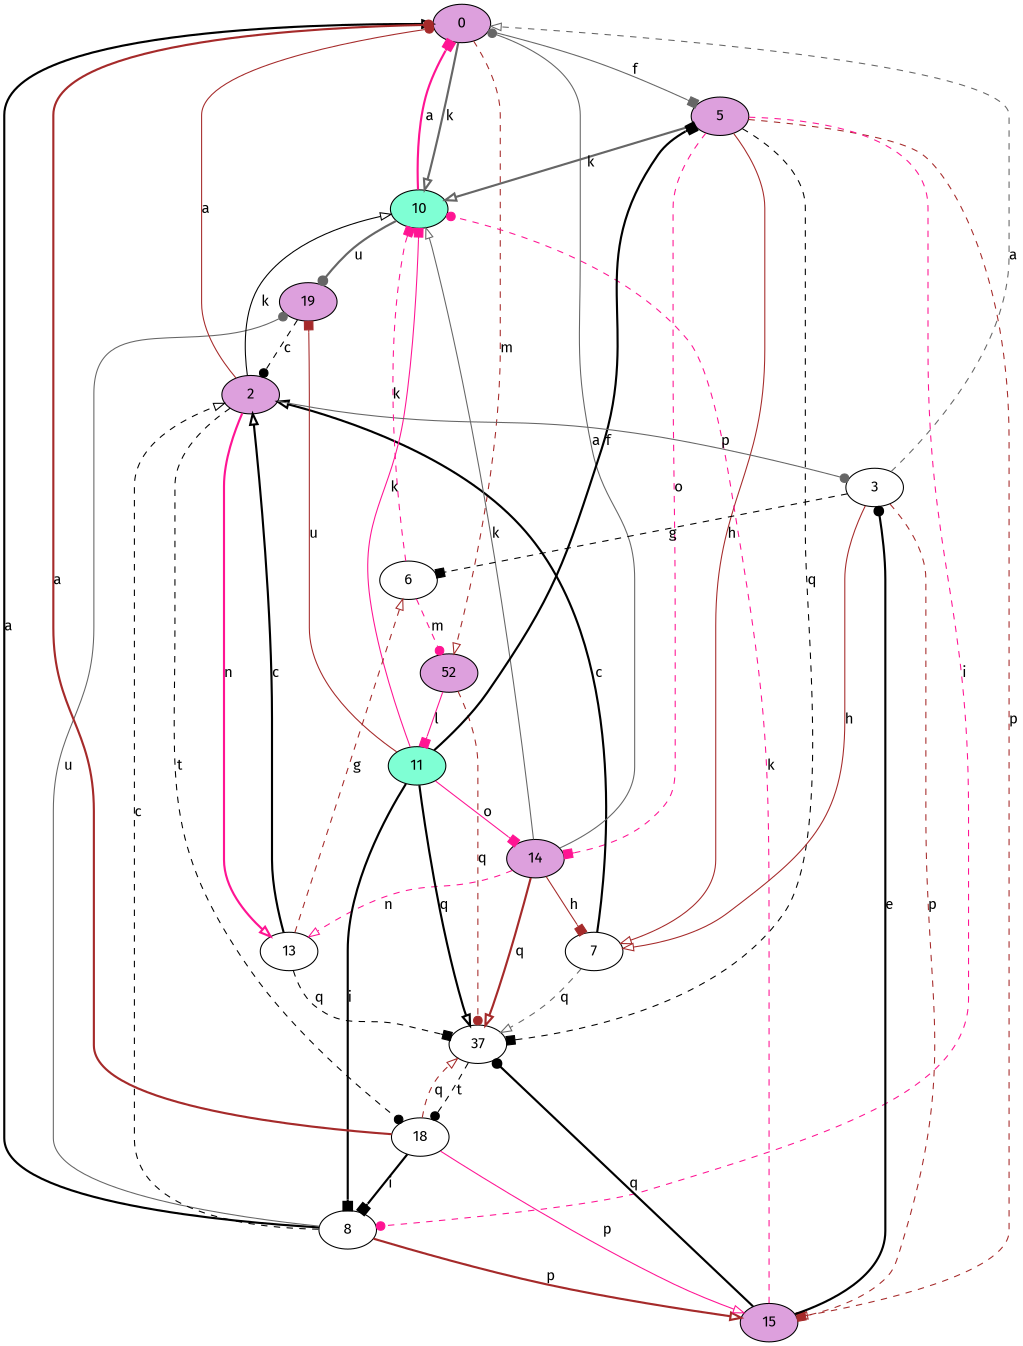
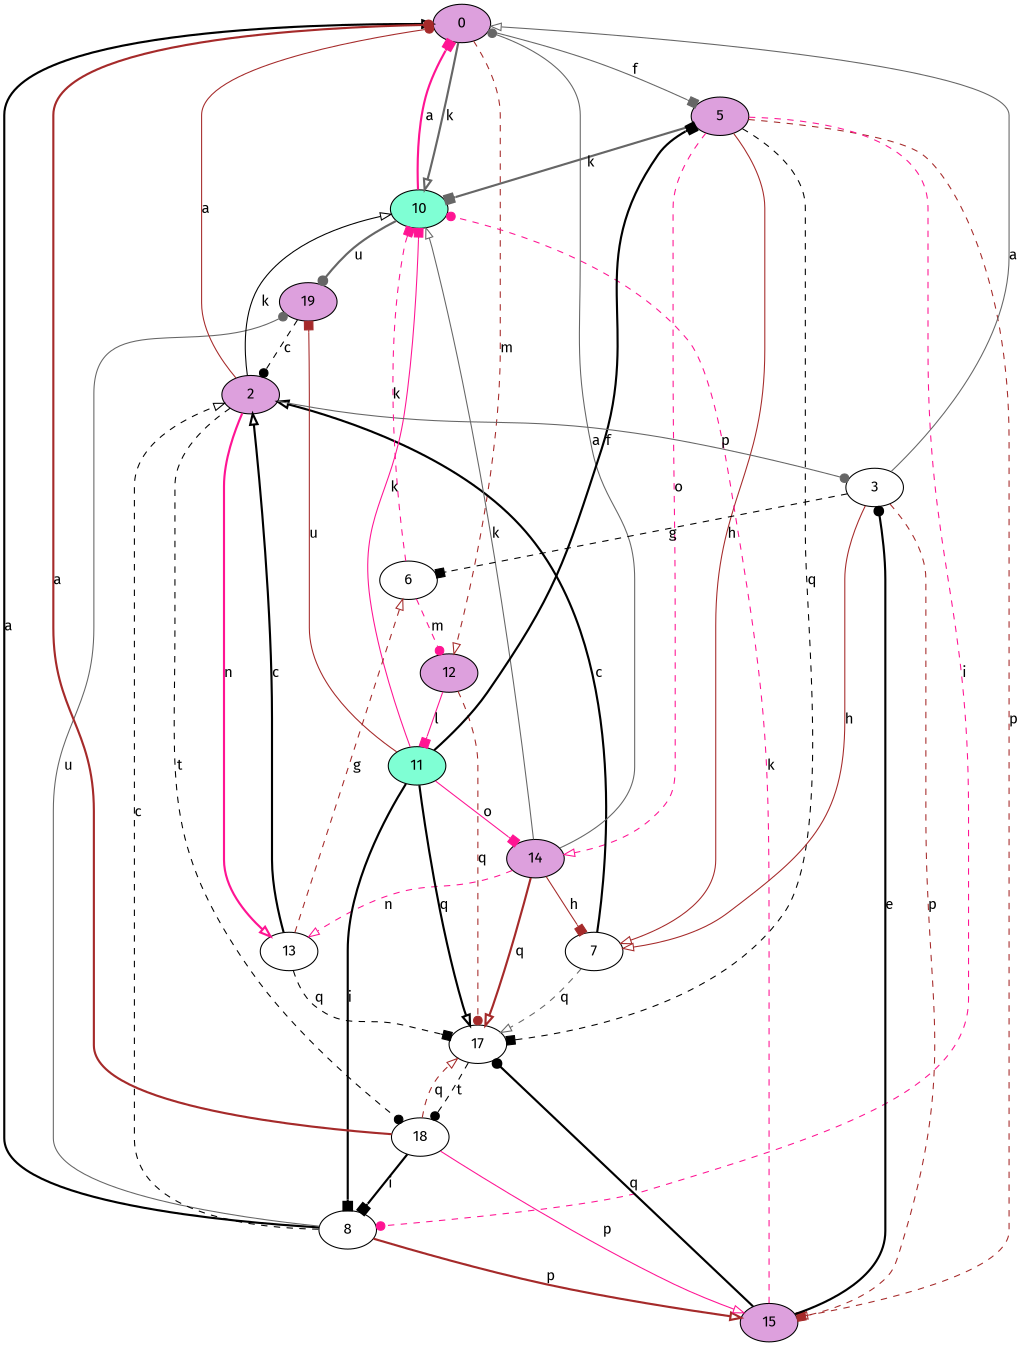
edge "3" -> "0": style dashed -> solid
edge "5" -> "10": arrowhead onormal -> box
edge "5" -> "14": arrowhead box -> onormal
node "52": label "52" -> "12"
node "37": label "37" -> "17"
